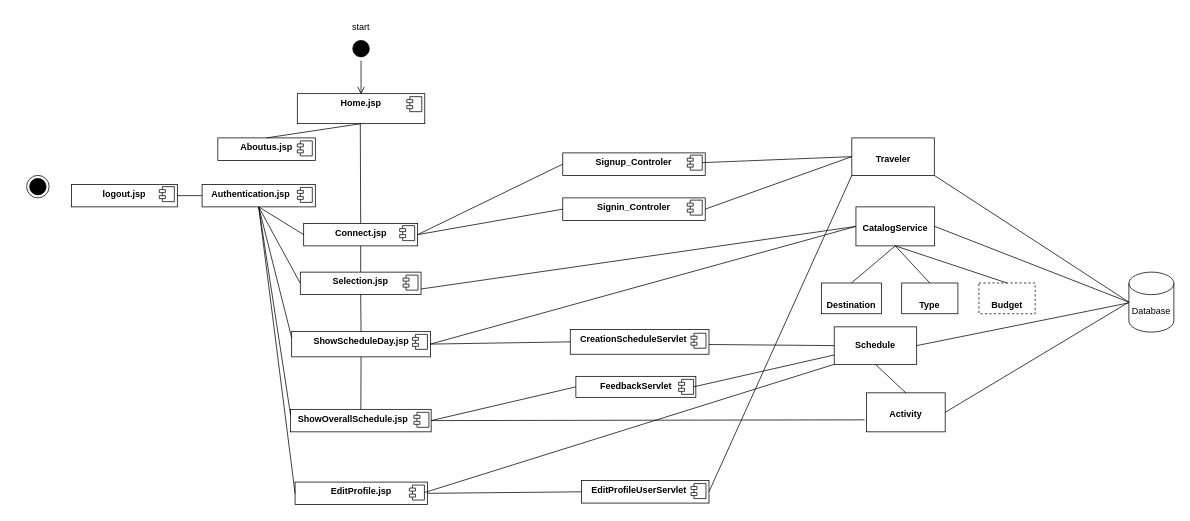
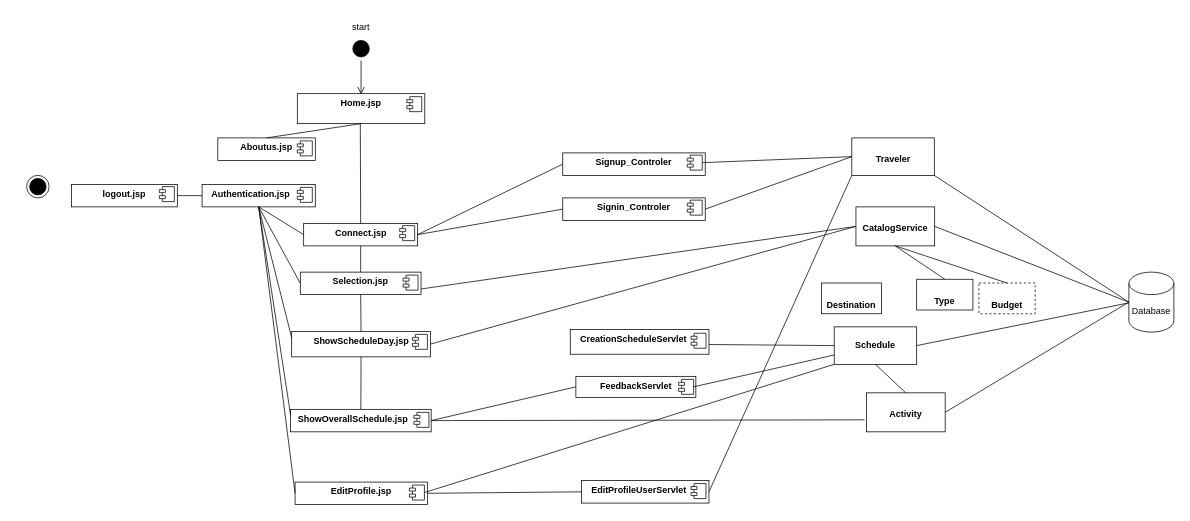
edge "CatalogService" -- "Destination": removed
node "Type": moved (930, 298) -> (945, 294)
edge "CreationScheduleServlet" -- "ShowScheduleDay.jsp": removed
